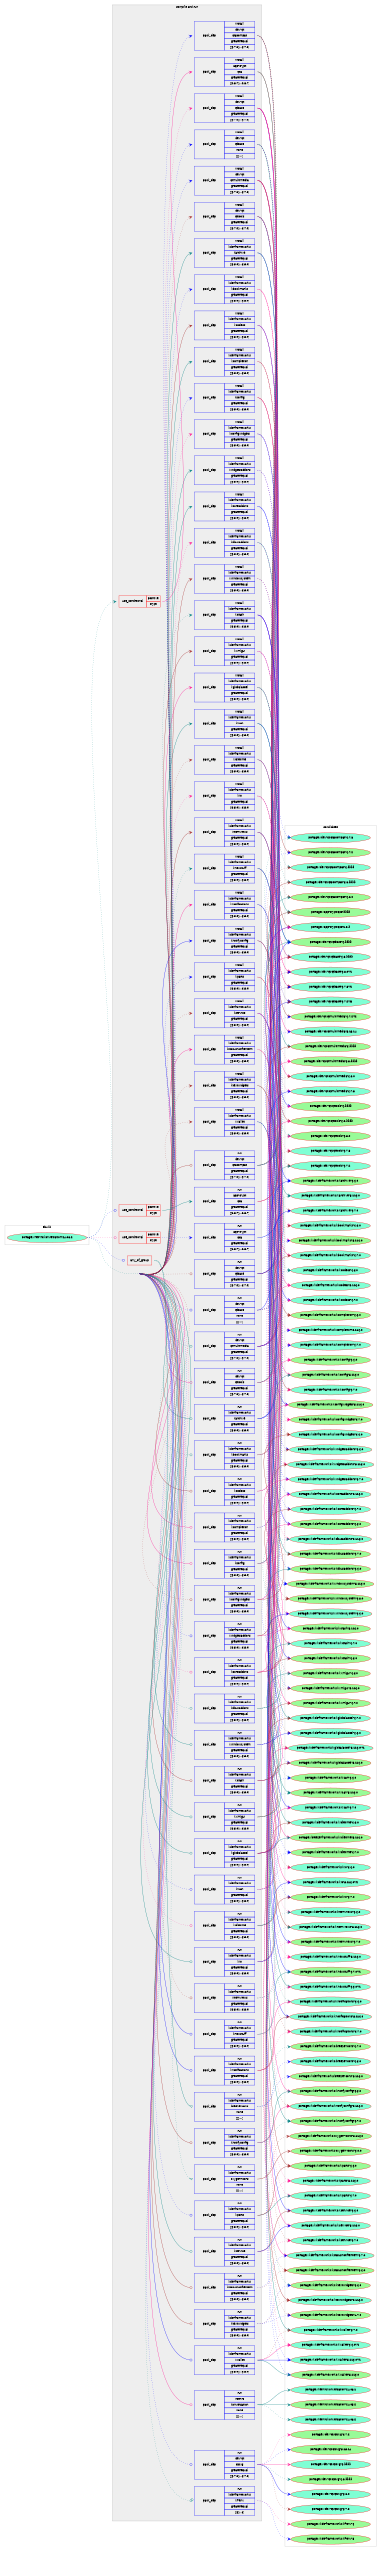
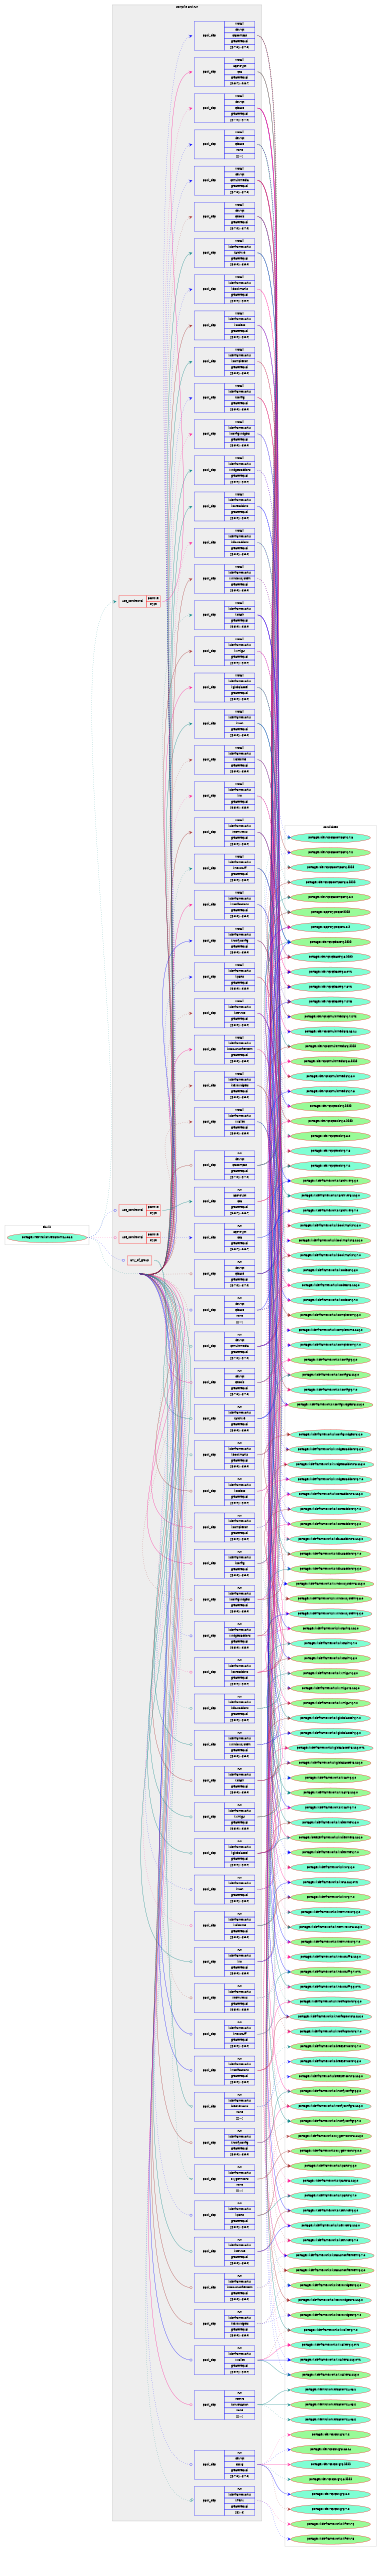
node "portage://kde-frameworks/kconfigwidgets-6.7.0": removed
node "portage://kde-frameworks/ktextwidgets-4.7.0": label "portage://kde-frameworks/ktextwidgets-4.7.0" -> "portage://kde-frameworks/ktextwidgets-6.7.0"
